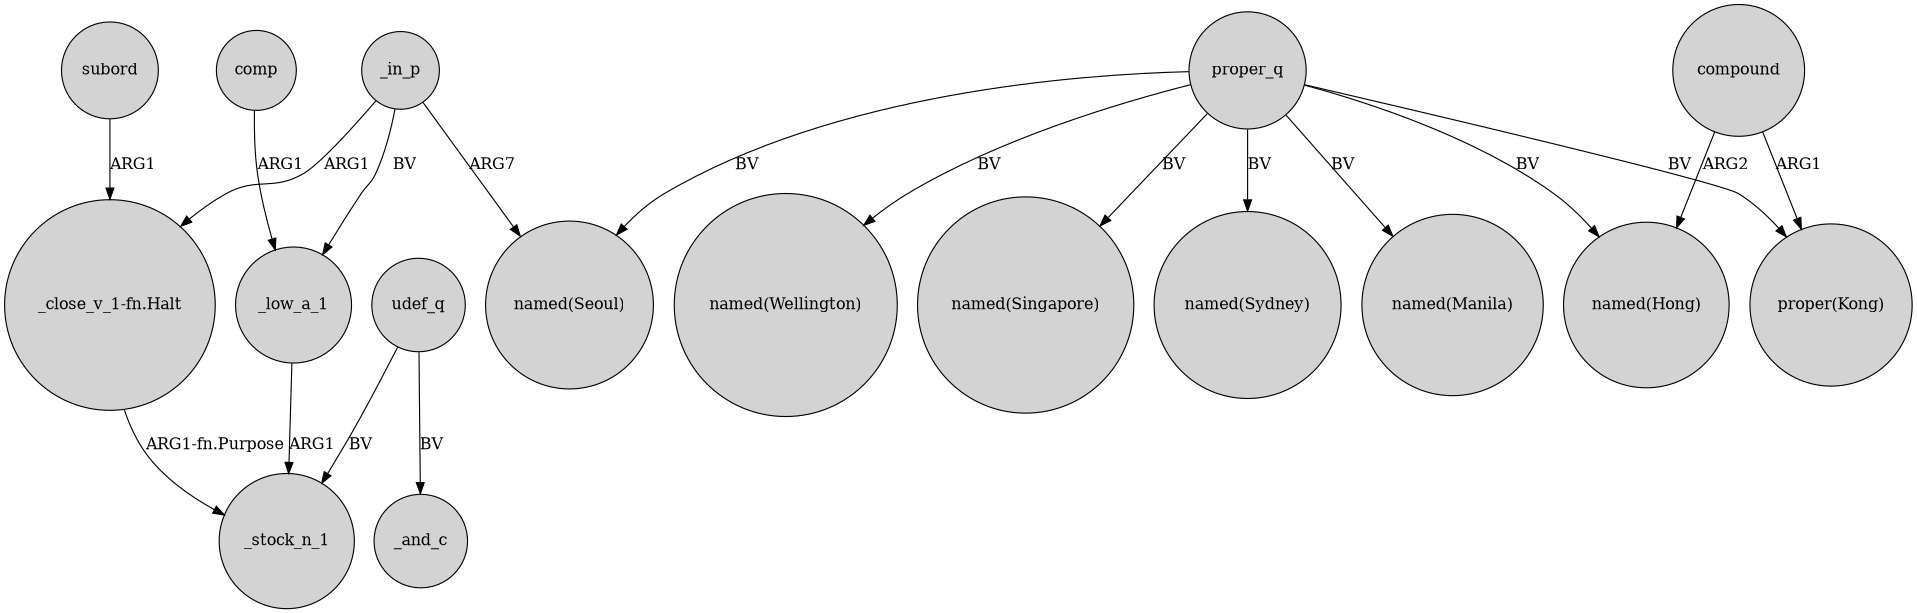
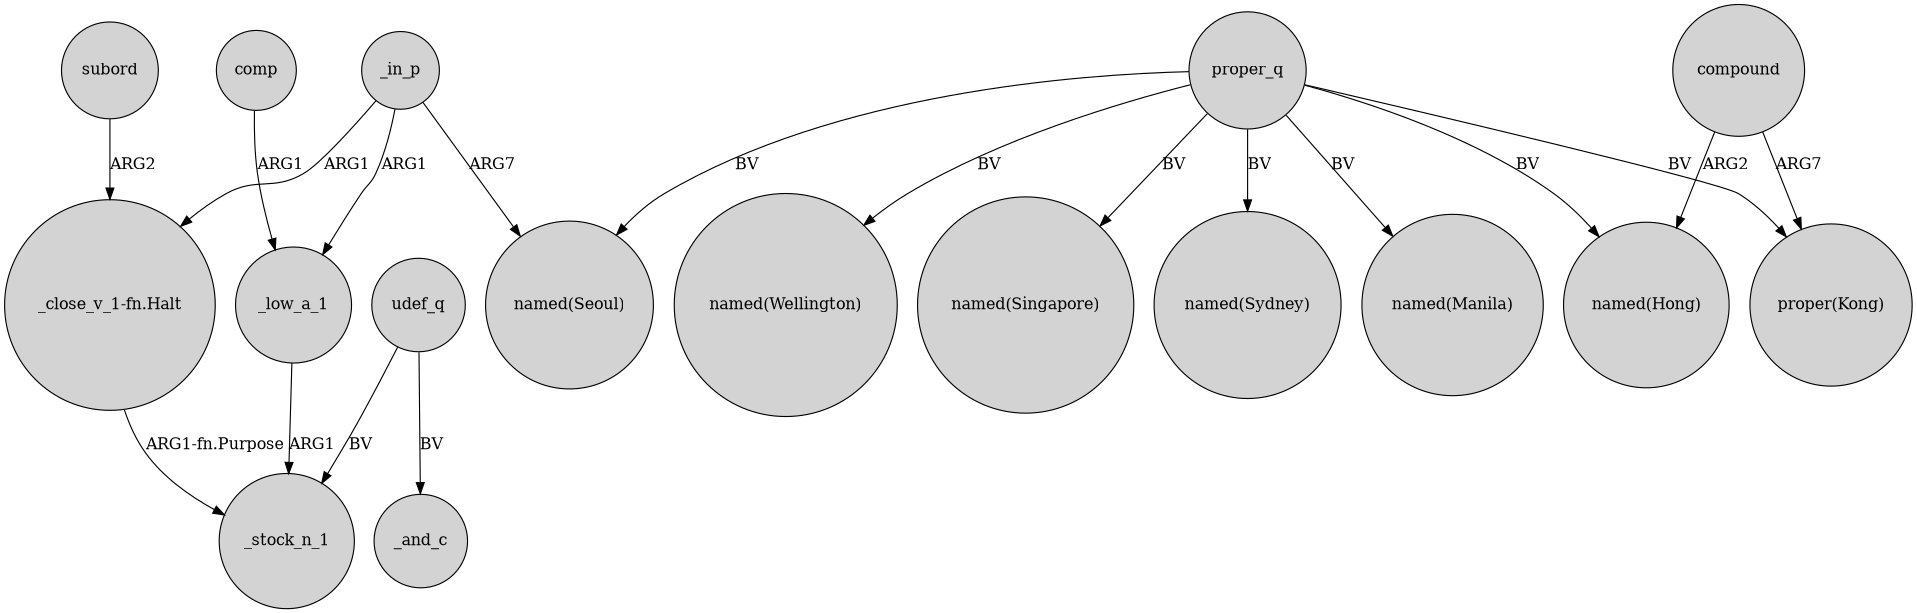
edge "subord" -> "_close_v_1-fn.Halt": label "ARG1" -> "ARG2"
edge "_in_p" -> "_low_a_1": label "BV" -> "ARG1"
edge "compound" -> "proper(Kong)": label "ARG1" -> "ARG7"
